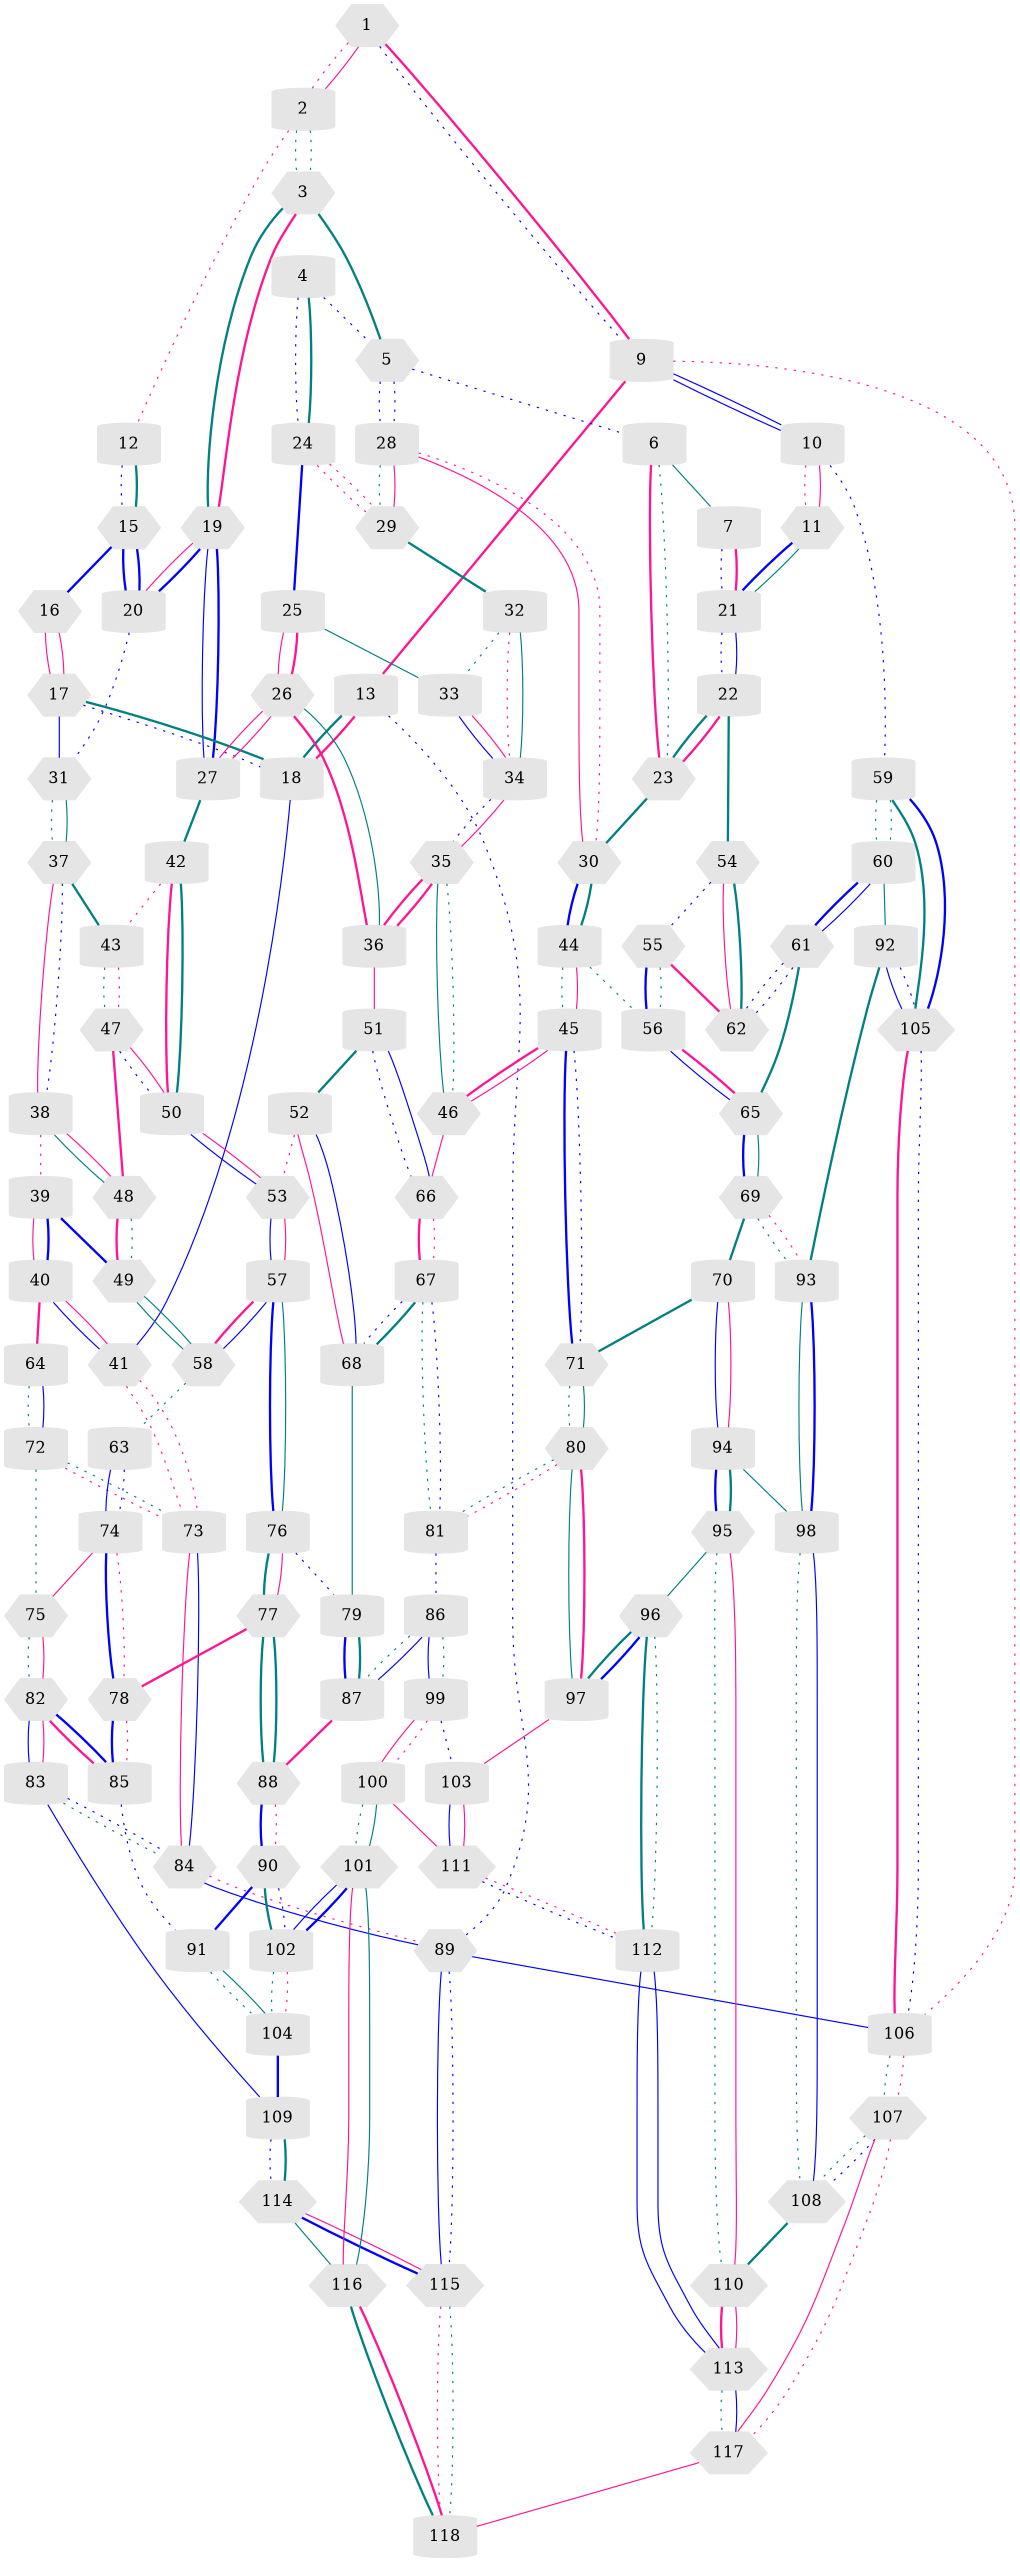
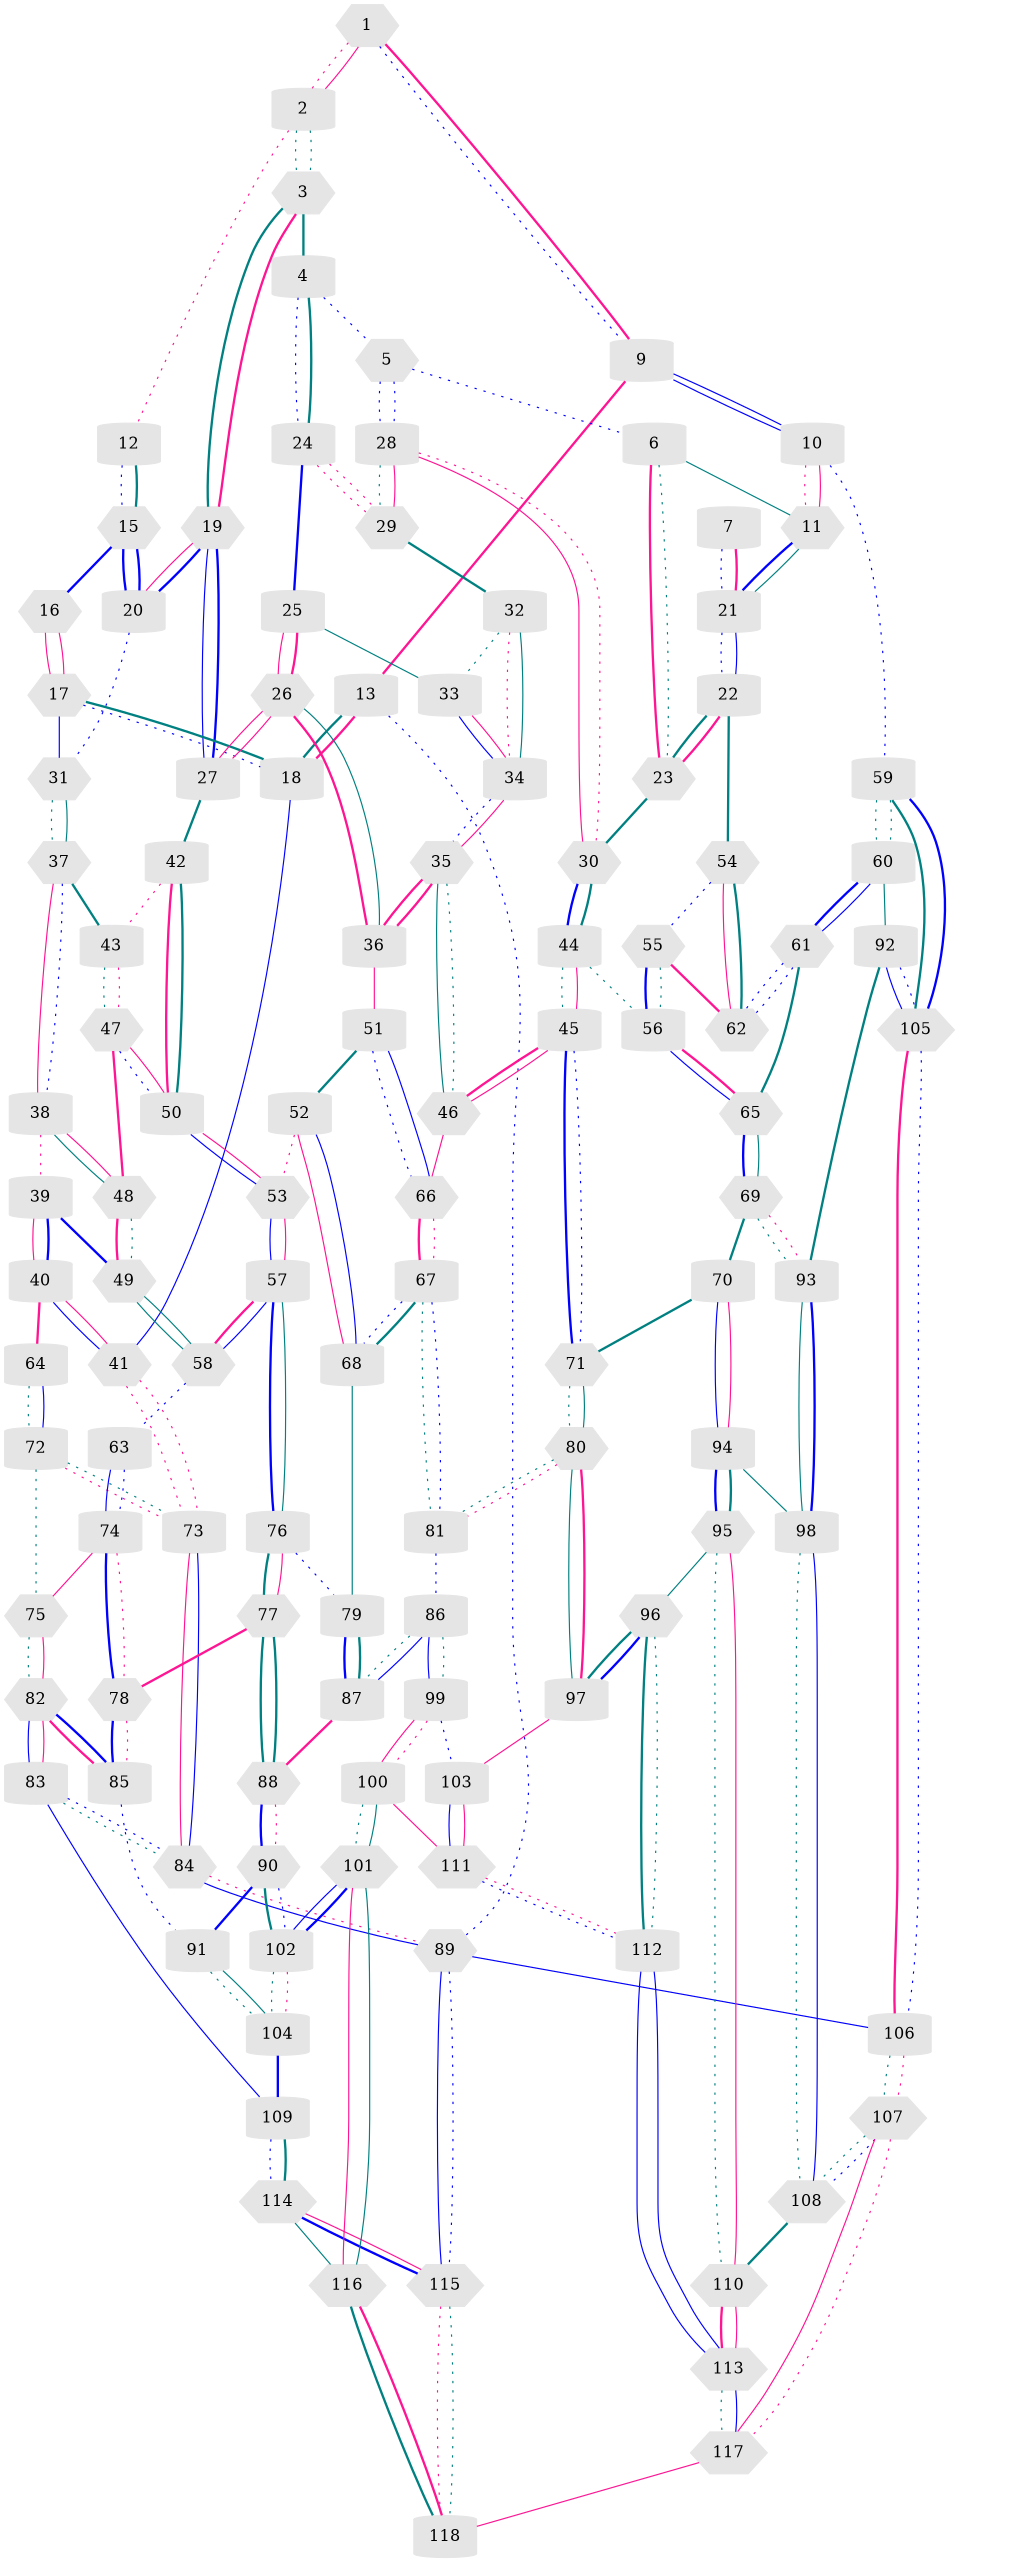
edge "3" -- "5": now "3" -- "4"
edge "6" -- "7": now "6" -- "11"
edge "9" -- "106": removed
edge "58" -- "63": color teal -> blue
